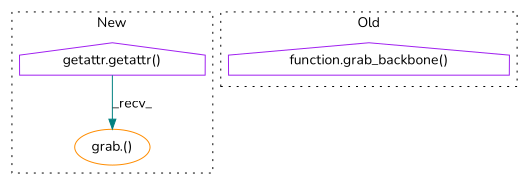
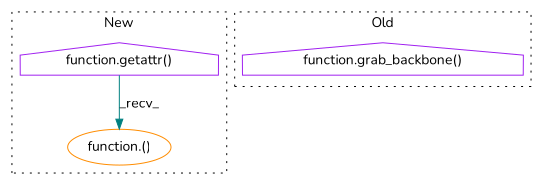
node "getattr.getattr()": label "getattr.getattr()" -> "function.getattr()"
node "grab.()": label "grab.()" -> "function.()"
